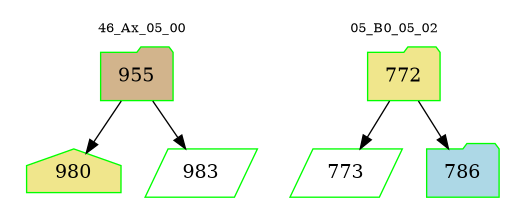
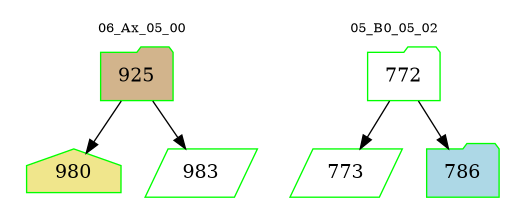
cluster "46_Ax_05_00": label "46_Ax_05_00" -> "06_Ax_05_00"
node "955": label "955" -> "925"
node "772": fillcolor khaki -> white
